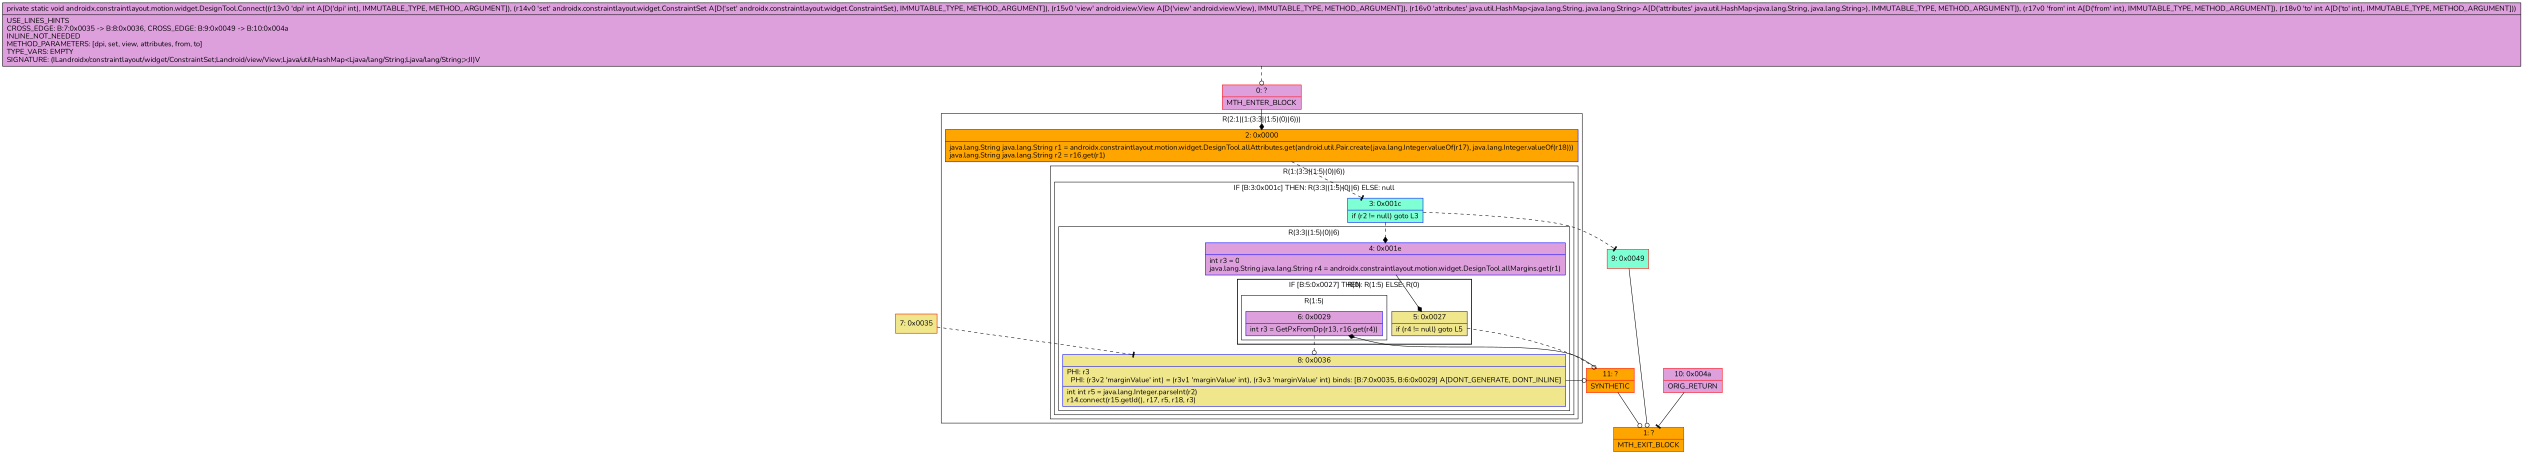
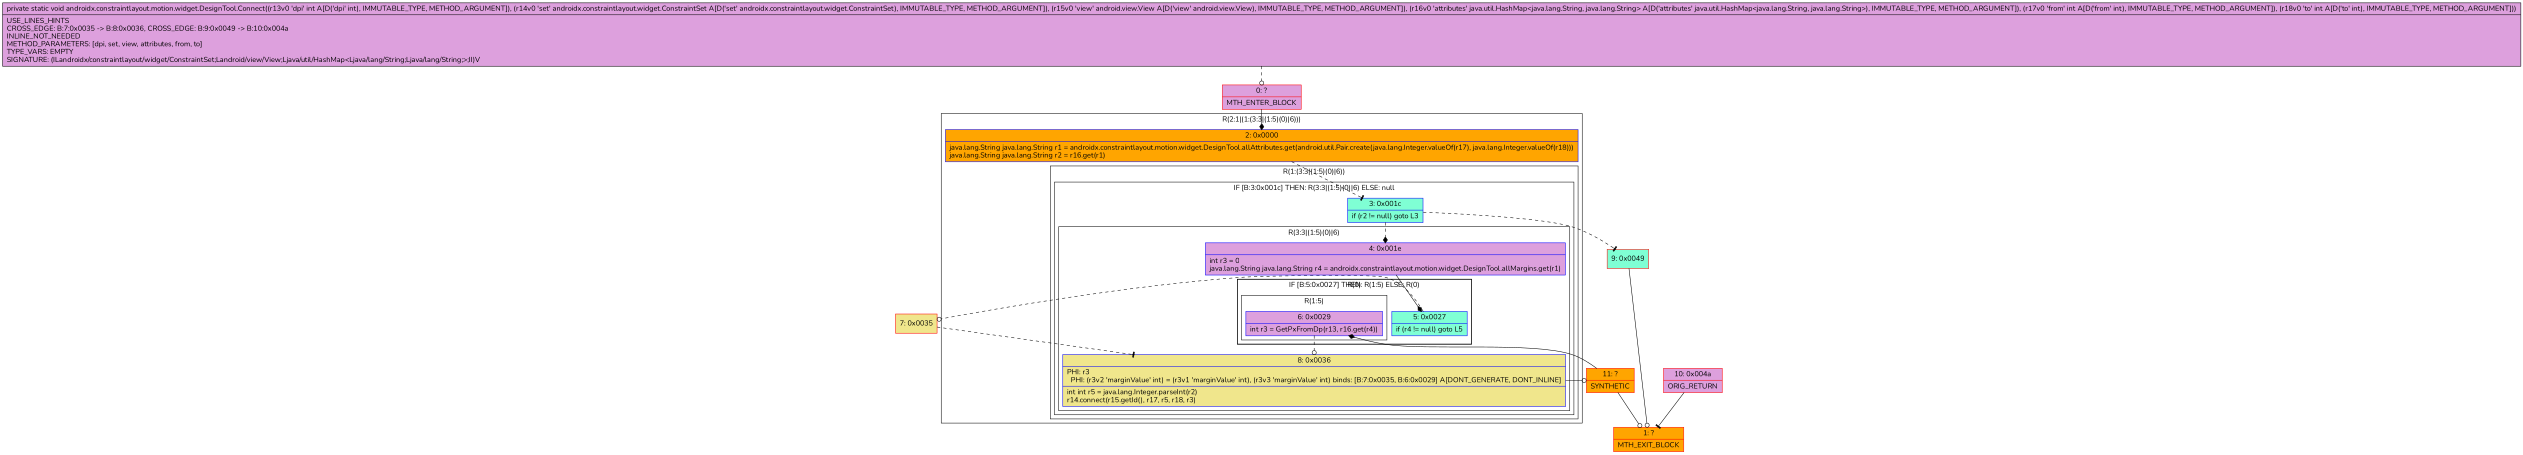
node "5: 0x0027": fillcolor khaki -> aquamarine
edge "5: 0x0027" -> "11: ?": now "5: 0x0027" -> "7: 0x0035"
